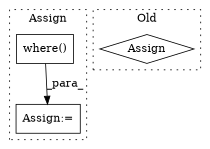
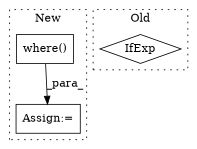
cluster "Assign": label "Assign" -> "New"
node "Assign": label "Assign" -> "IfExp"
